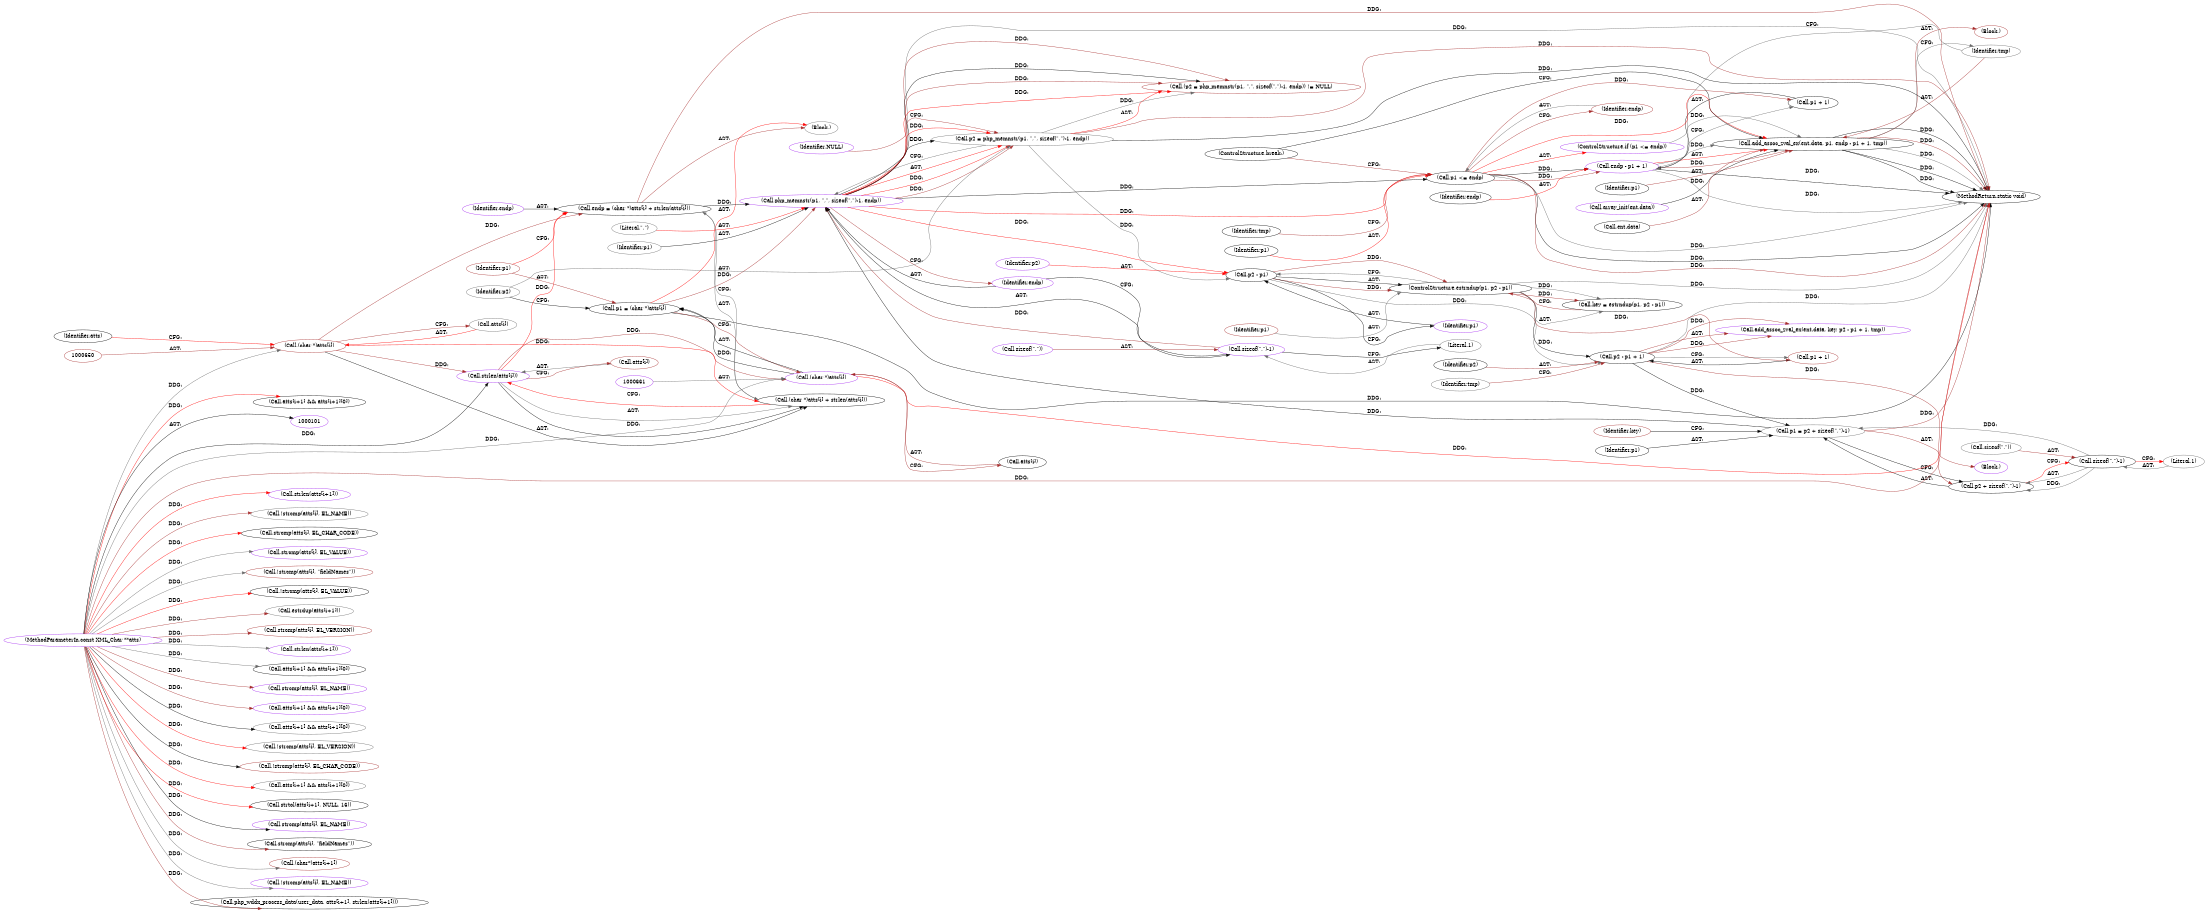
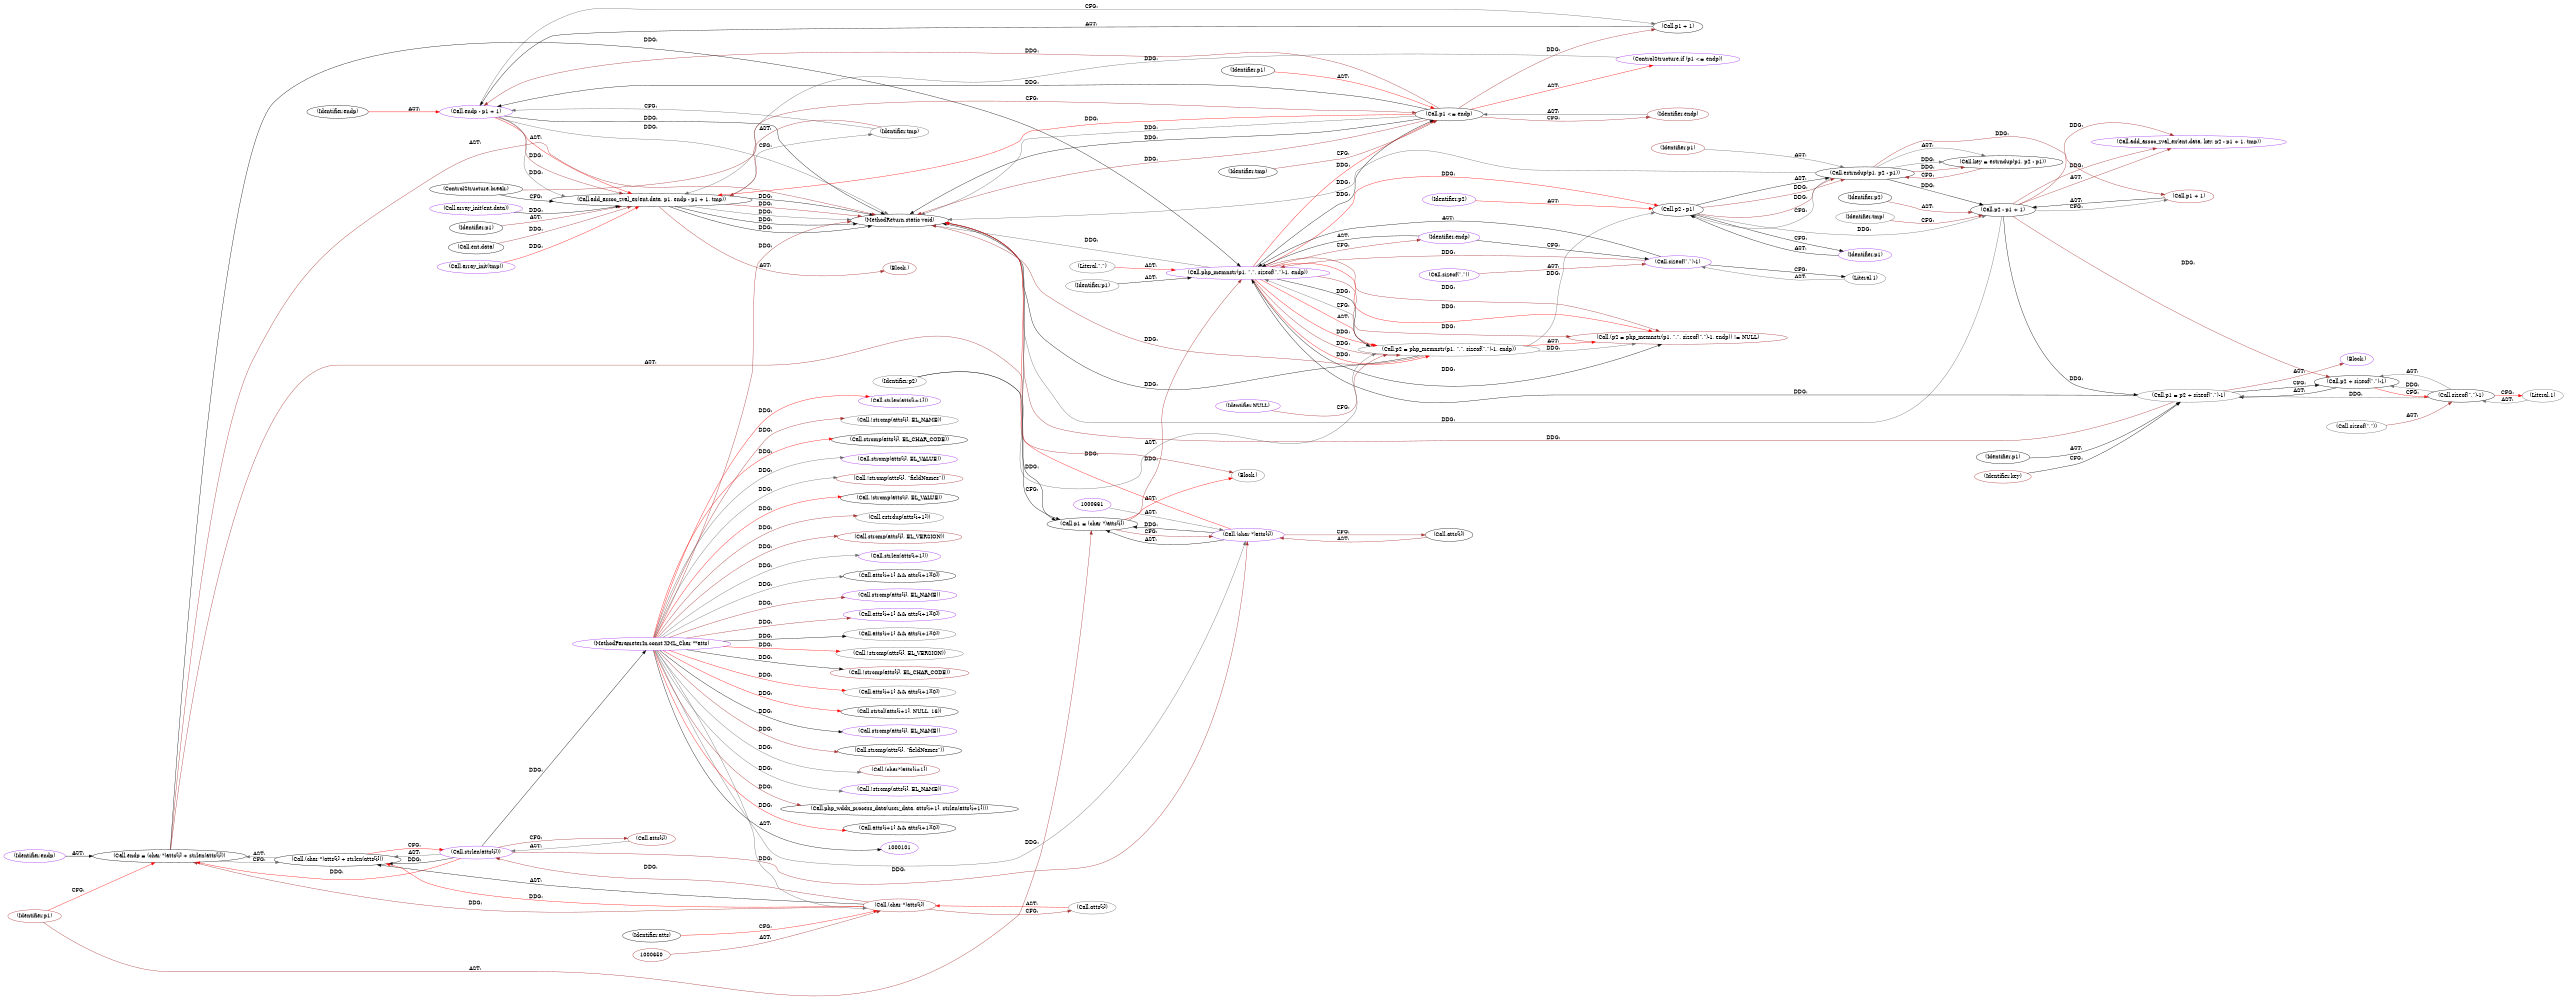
edge "(Call,endp = (char *)atts[i] + strlen(atts[i]))" -> "(MethodReturn,static void)": label "DDG: " -> "AST: "
edge "(Call,ent.data)" -> "(Call,add_assoc_zval_ex(ent.data, p1, endp - p1 + 1, tmp))": label "AST: " -> "DDG: "
node "(Call,array_init(tmp))": added
node "(ControlStructure,estrndup(p1, p2 - p1))": label "(ControlStructure,estrndup(p1, p2 - p1))" -> "(Call,estrndup(p1, p2 - p1))"
edge "(Call,p1 = (char *)atts[i])" -> "(MethodReturn,static void)": reversed
edge "(MethodParameterIn,const XML_Char **atts)" -> "(Call,strlen(atts[i]))": reversed
